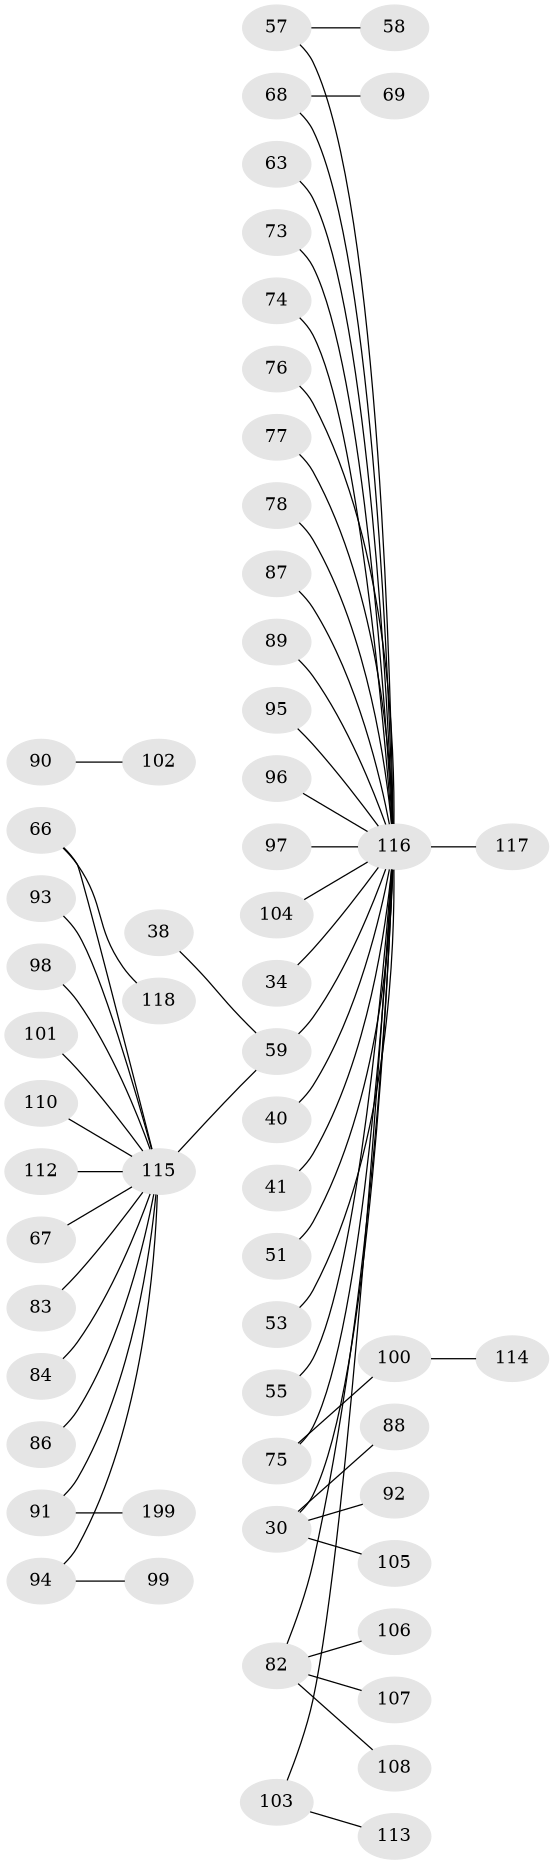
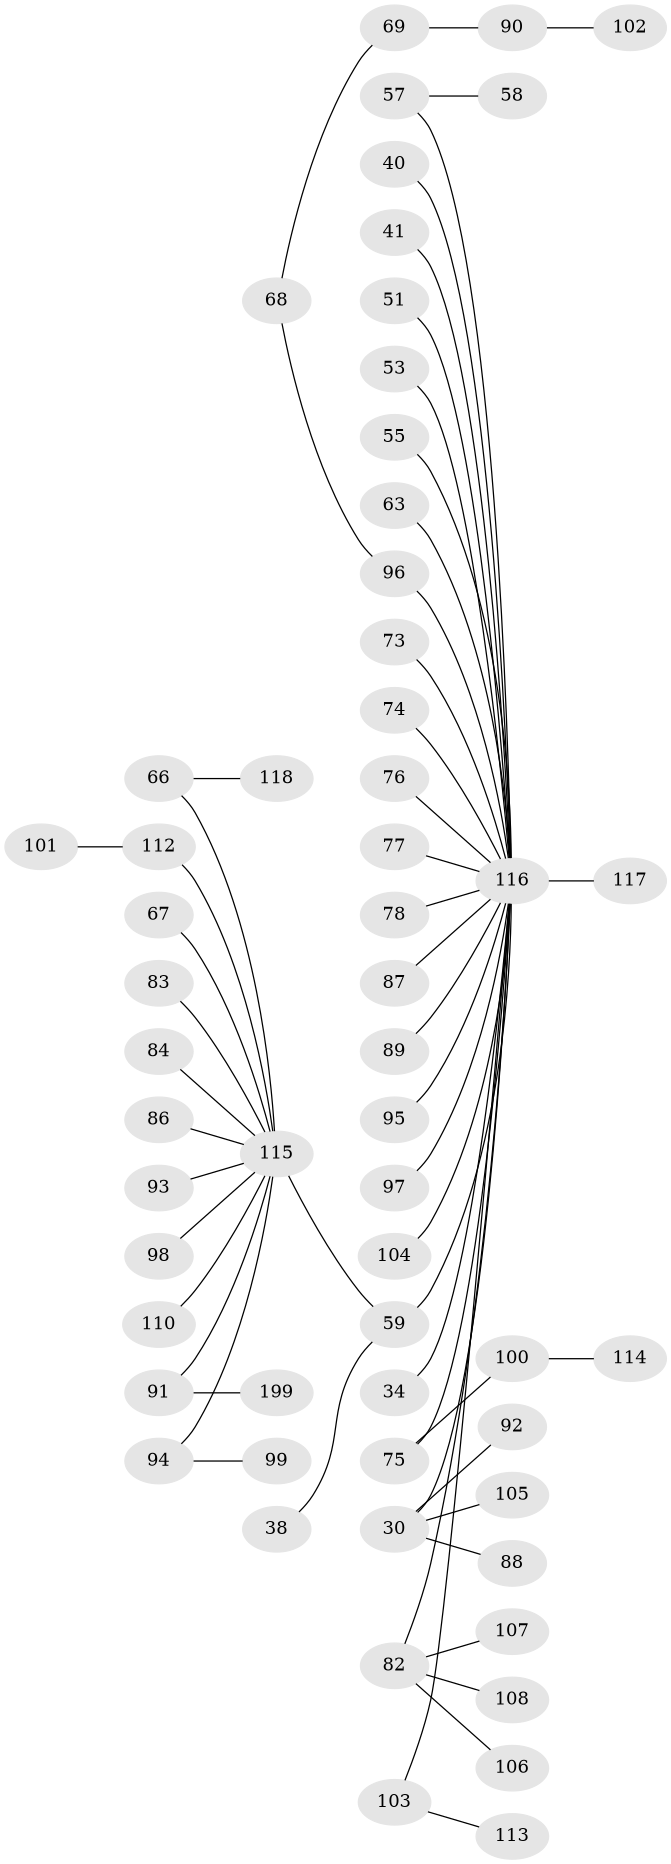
edge "69" -- "90": added
edge "68" -- "116": now "68" -- "96"
edge "101" -- "115": now "101" -- "112"
